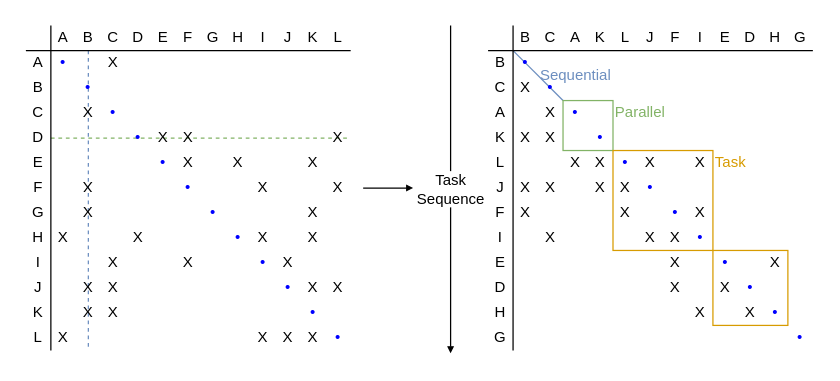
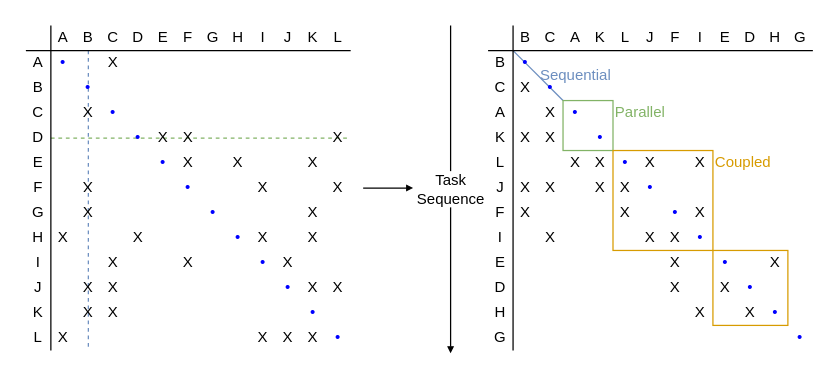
node "Task": label "Task" -> "Coupled"
